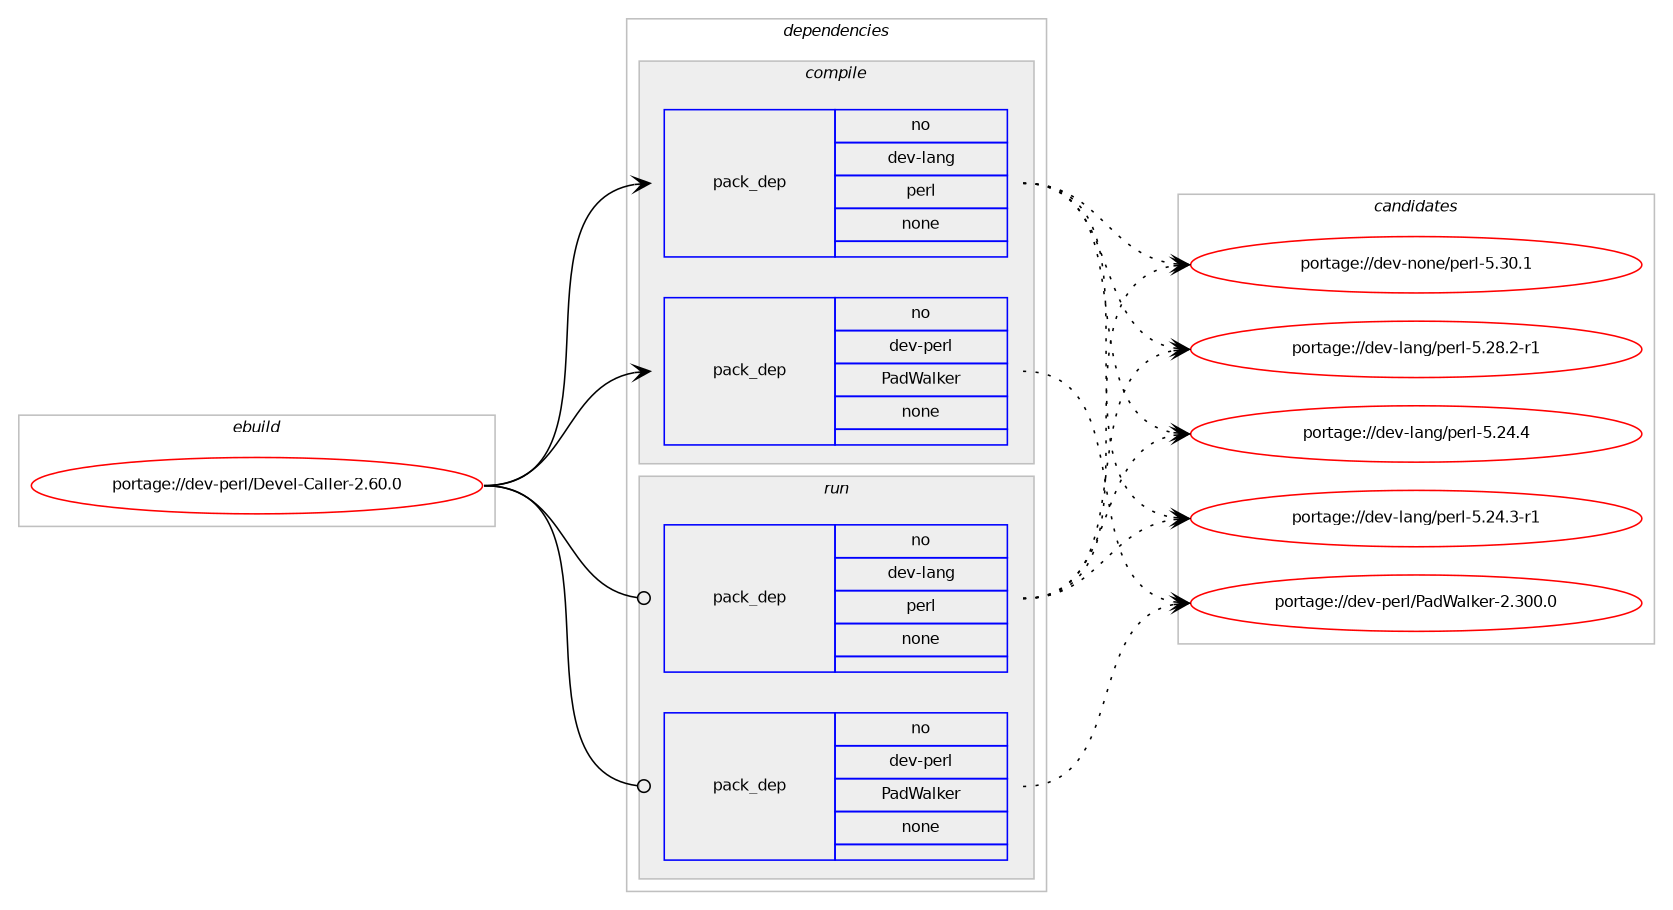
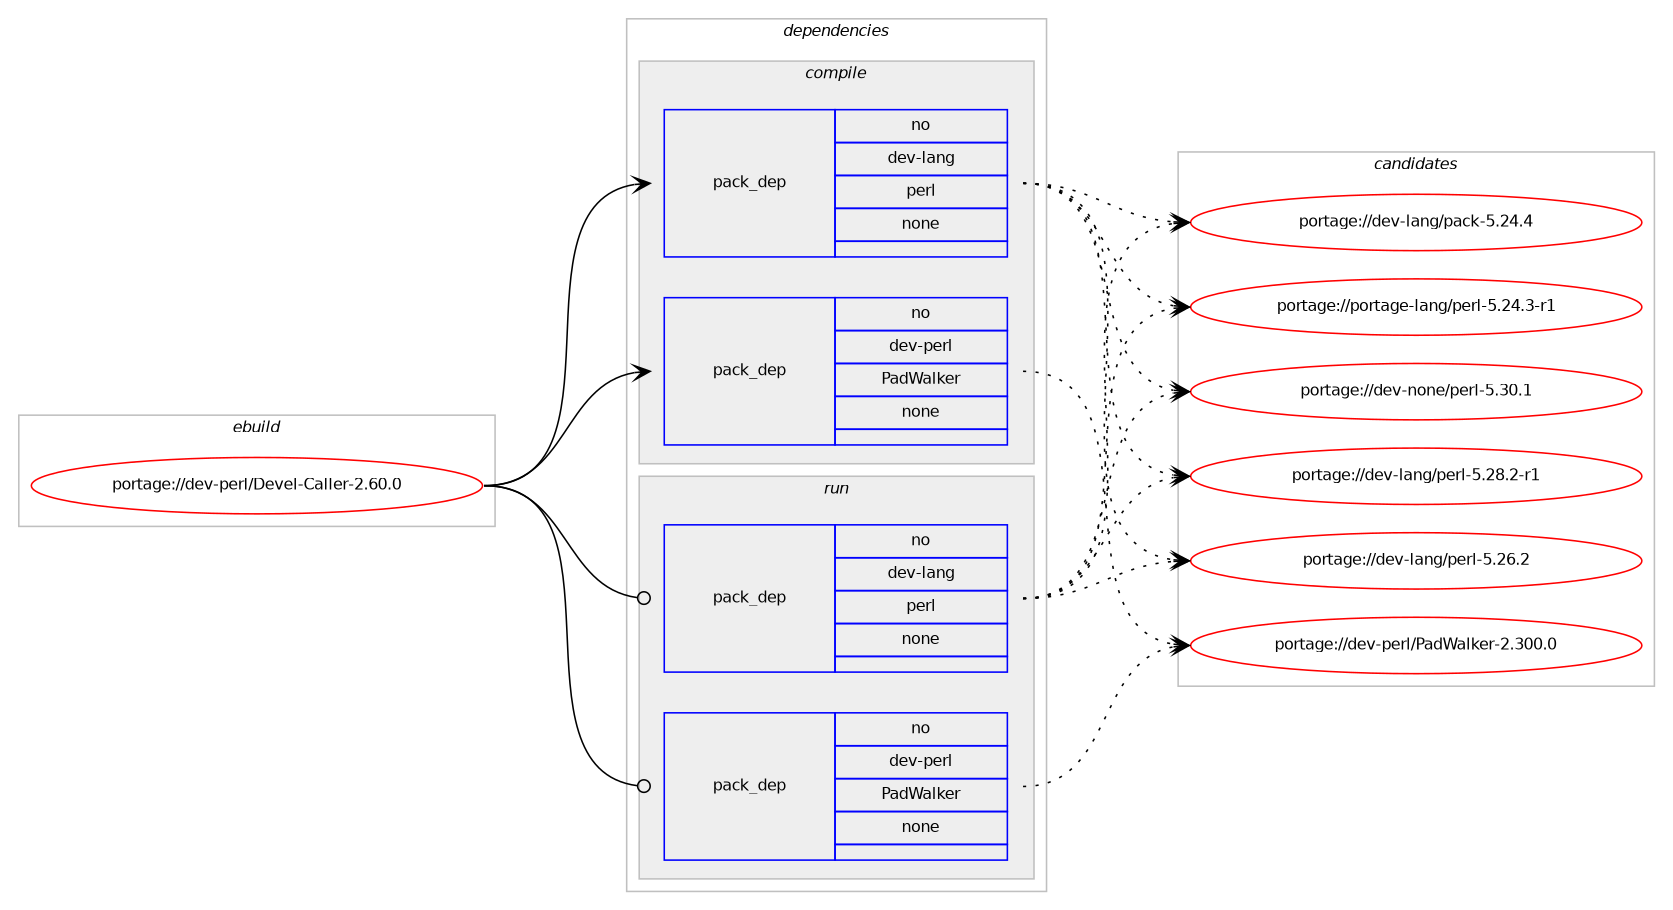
node "portage://dev-lang/perl-5.24.4": label "portage://dev-lang/perl-5.24.4" -> "portage://dev-lang/pack-5.24.4"
node "portage://dev-lang/perl-5.24.3-r1": label "portage://dev-lang/perl-5.24.3-r1" -> "portage://portage-lang/perl-5.24.3-r1"
node "portage://dev-lang/perl-5.26.2": added
